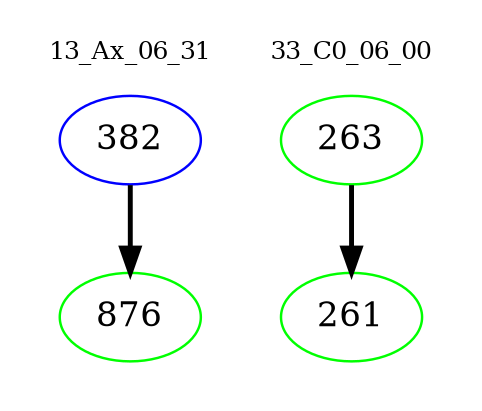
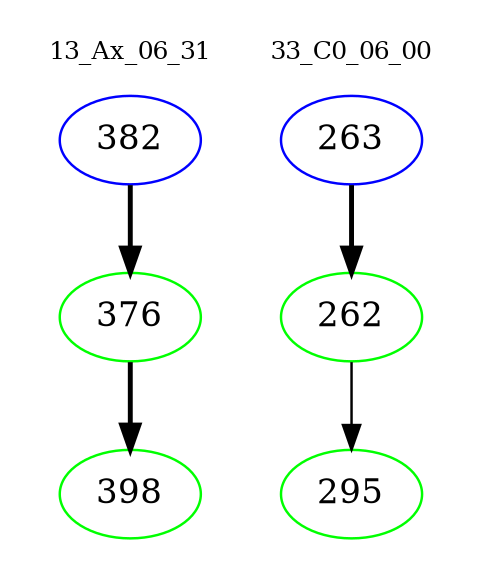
node "263": color green -> blue
node "876": label "876" -> "376"
node "261": label "261" -> "262"
node "398": added
node "295": added
